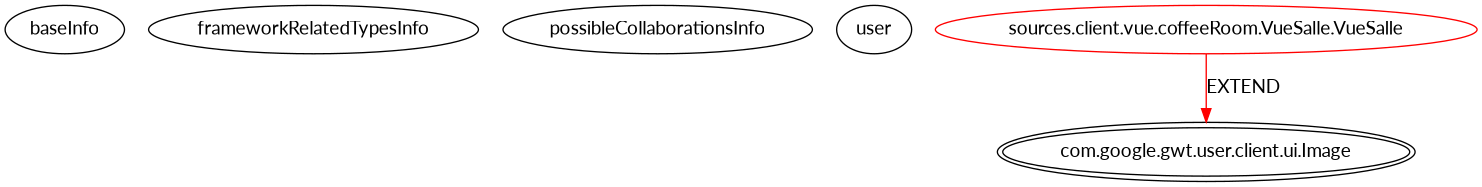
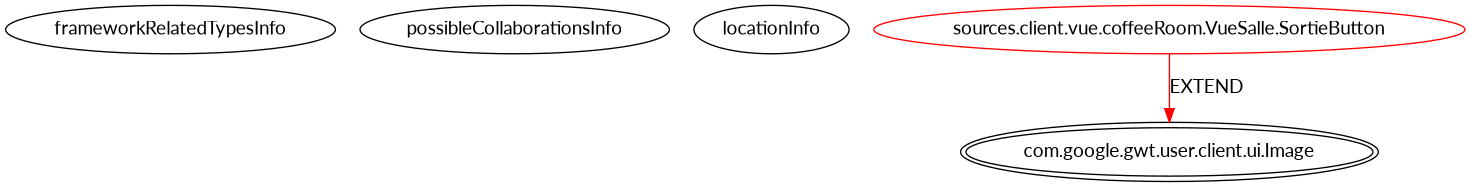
node "baseInfo": removed
node "user": label "user" -> "locationInfo"
node "sources.client.vue.coffeeRoom.VueSalle.VueSalle": label "sources.client.vue.coffeeRoom.VueSalle.VueSalle" -> "sources.client.vue.coffeeRoom.VueSalle.SortieButton"
